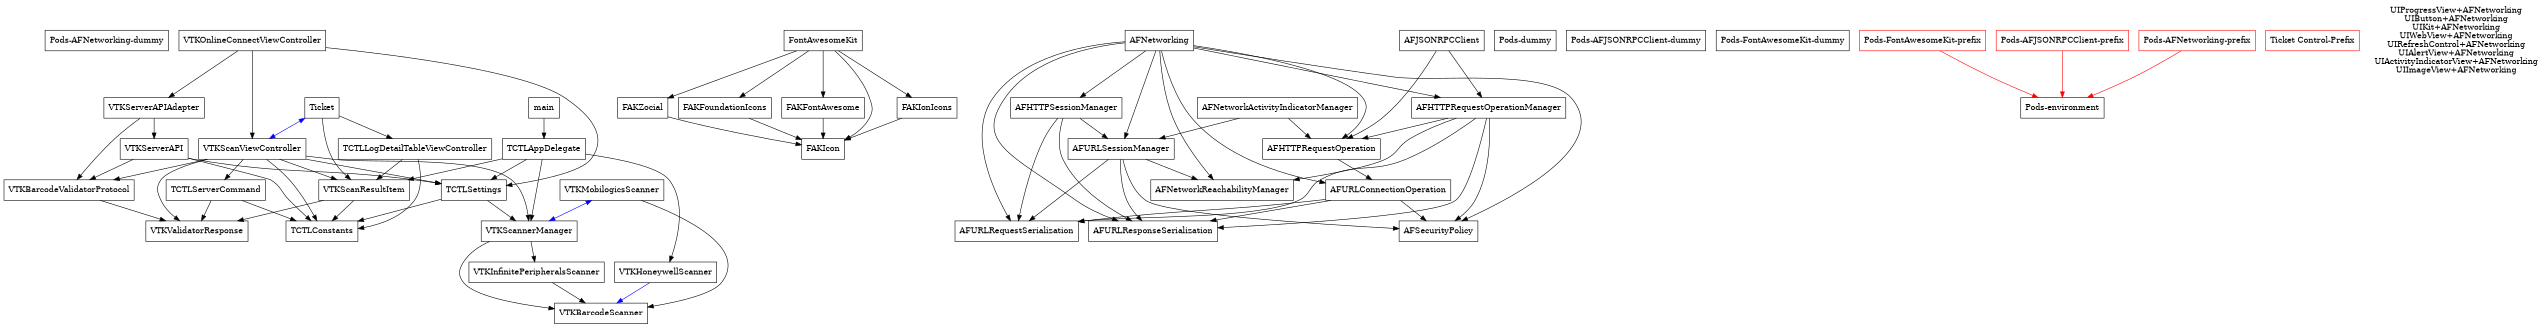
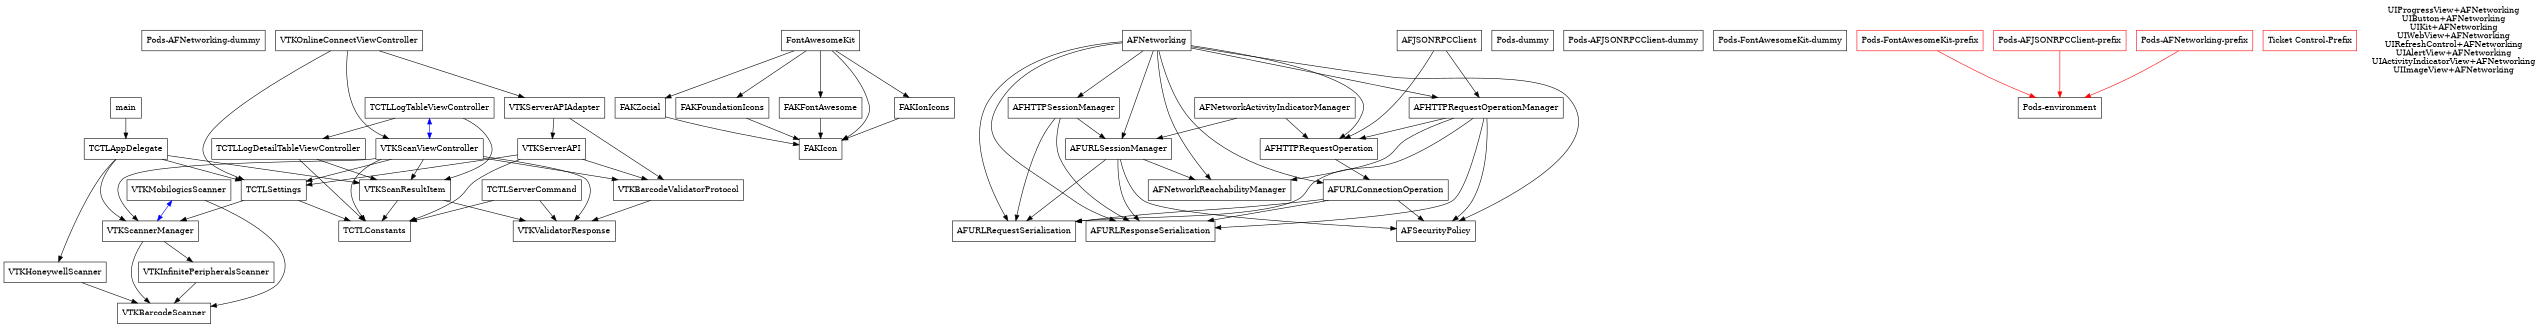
node "Ticket": label "Ticket" -> "TCTLLogTableViewController"
edge "VTKScanViewController" -> "TCTLServerCommand": removed
edge "VTKHoneywellScanner" -> "VTKBarcodeScanner": color blue -> black
